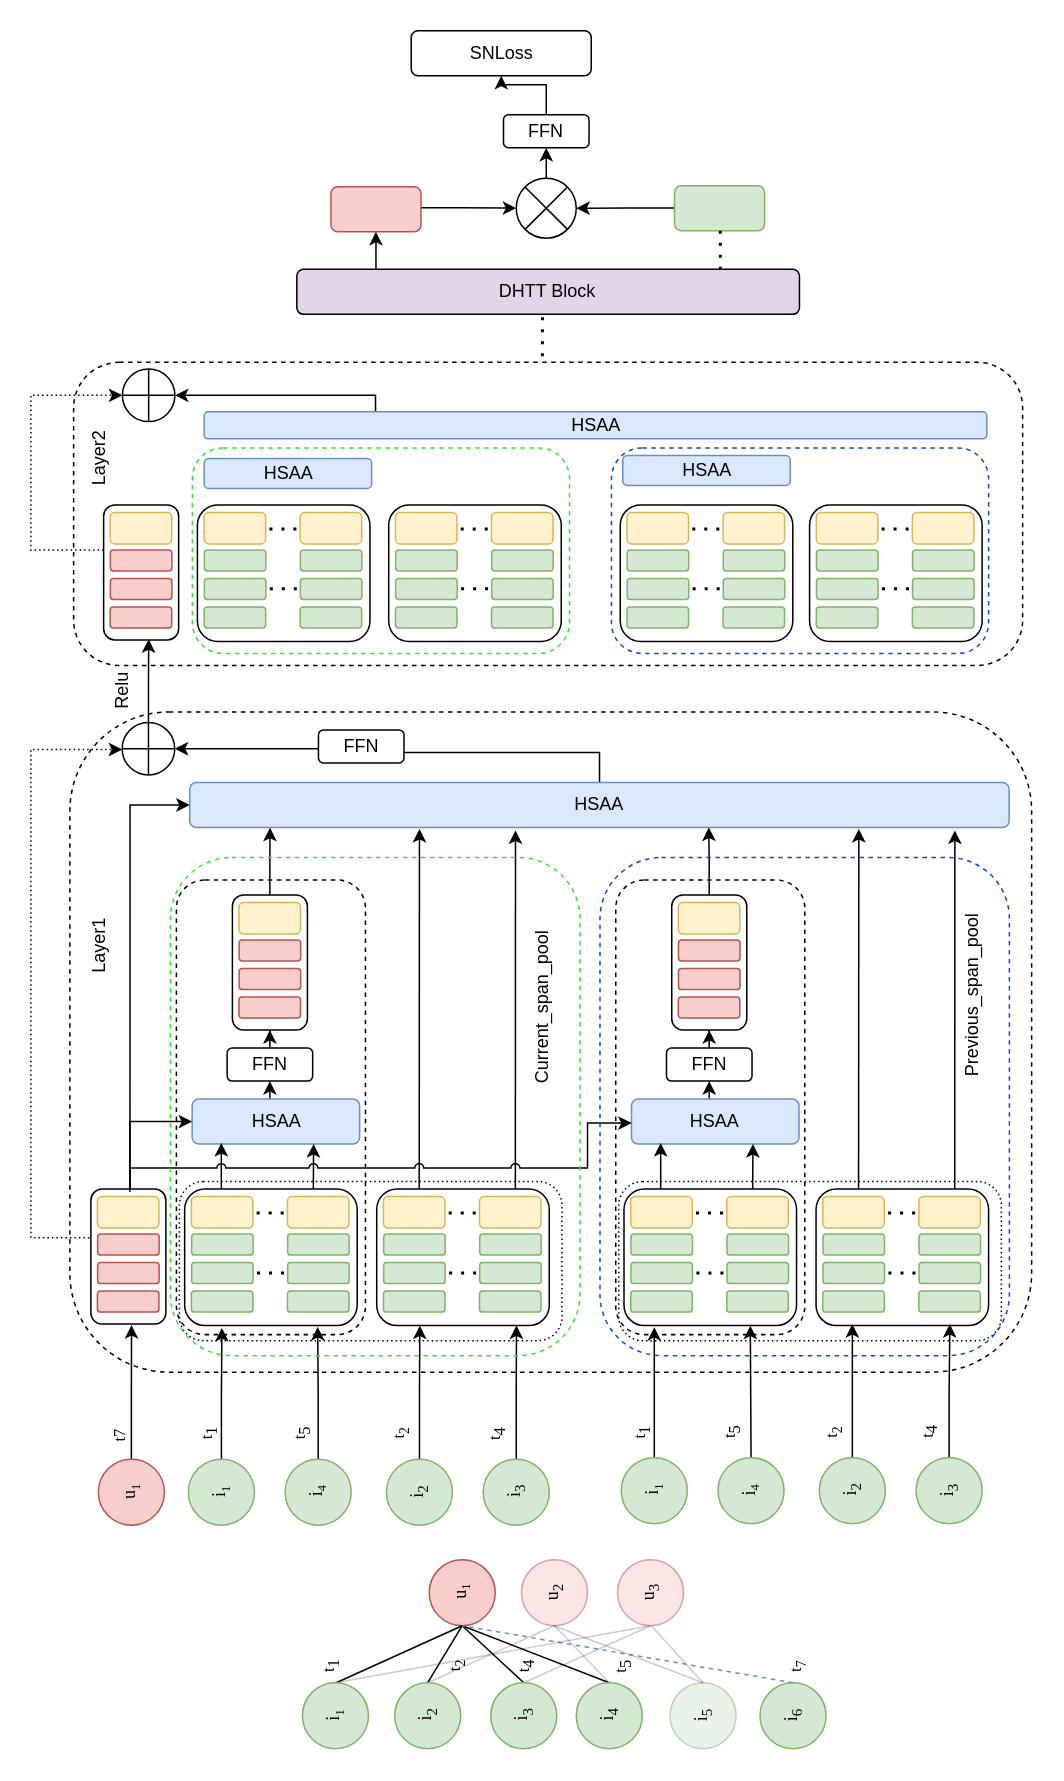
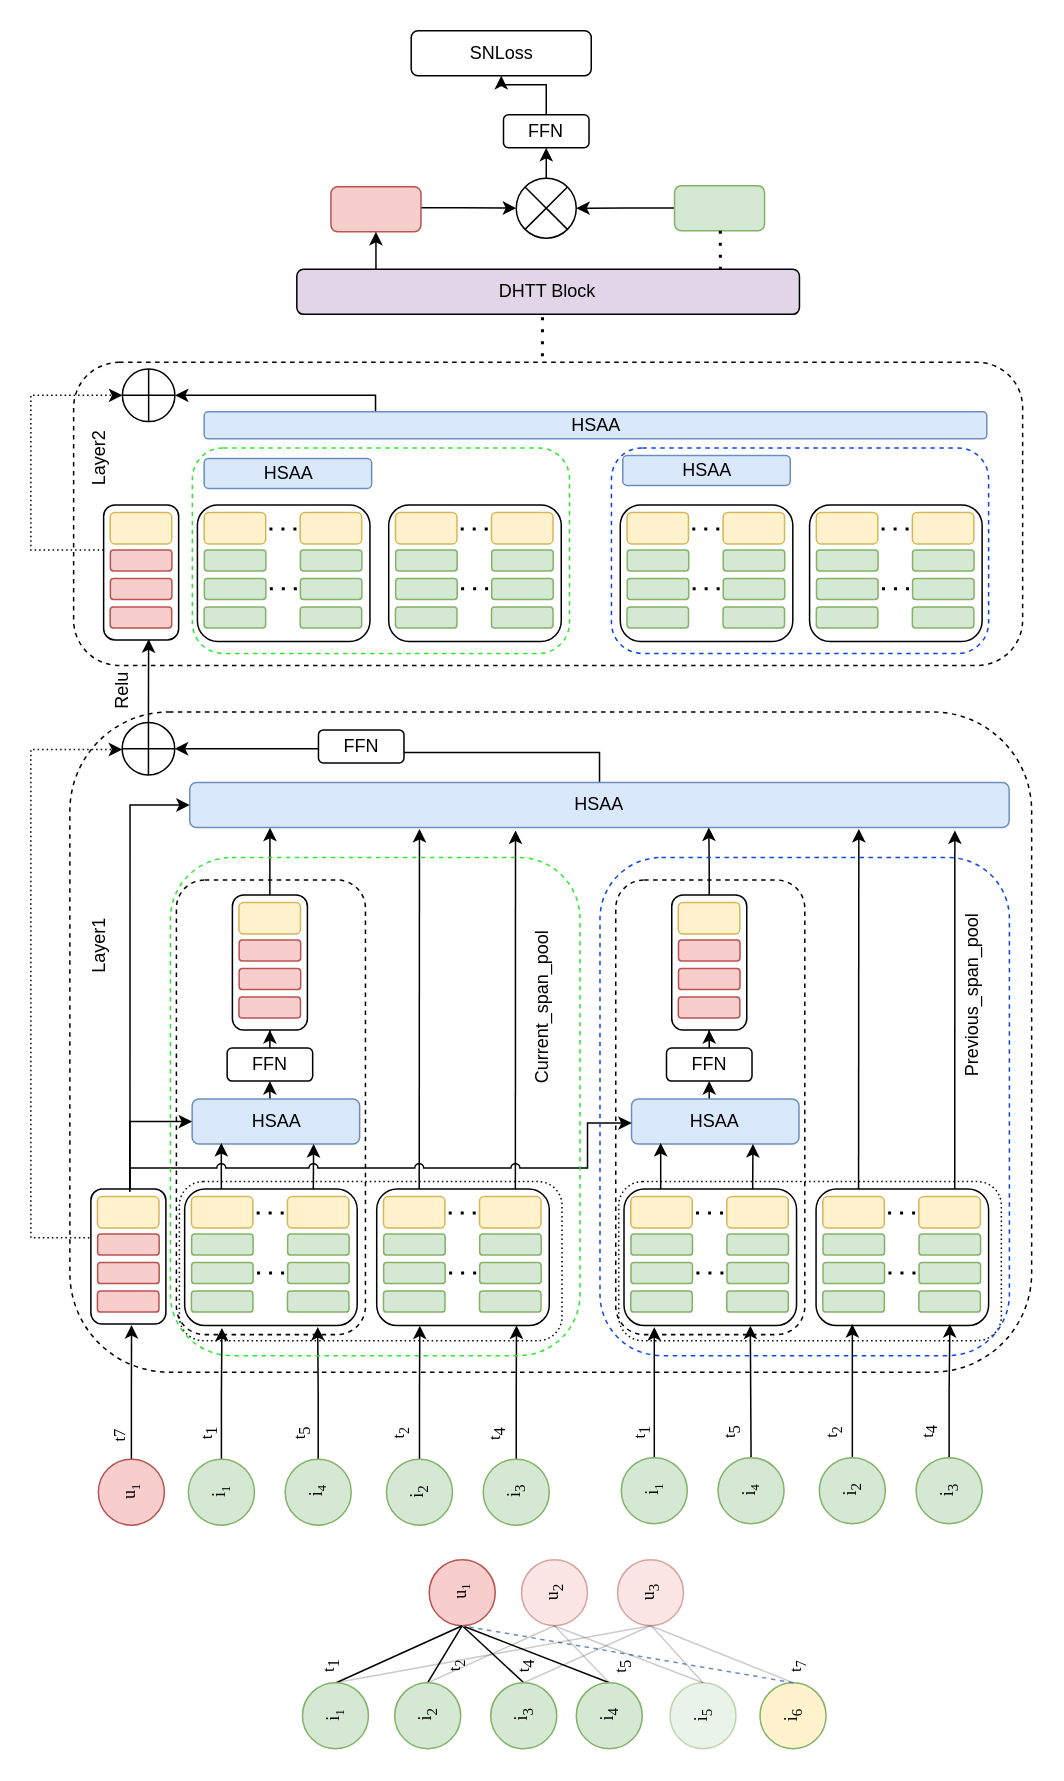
edge "u3" -- "i6": added
node "i6": fillcolor #d5e8d4 -> #fff2cc
